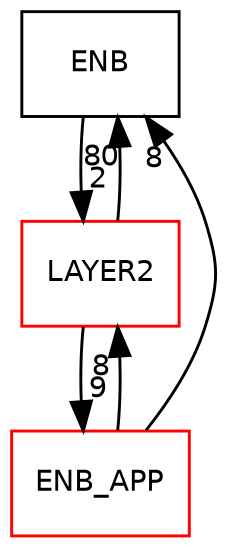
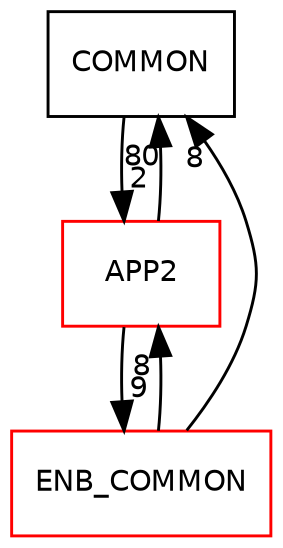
node "ENB": label "ENB" -> "COMMON"
node "LAYER2": label "LAYER2" -> "APP2"
node "ENB_APP": label "ENB_APP" -> "ENB_COMMON"
